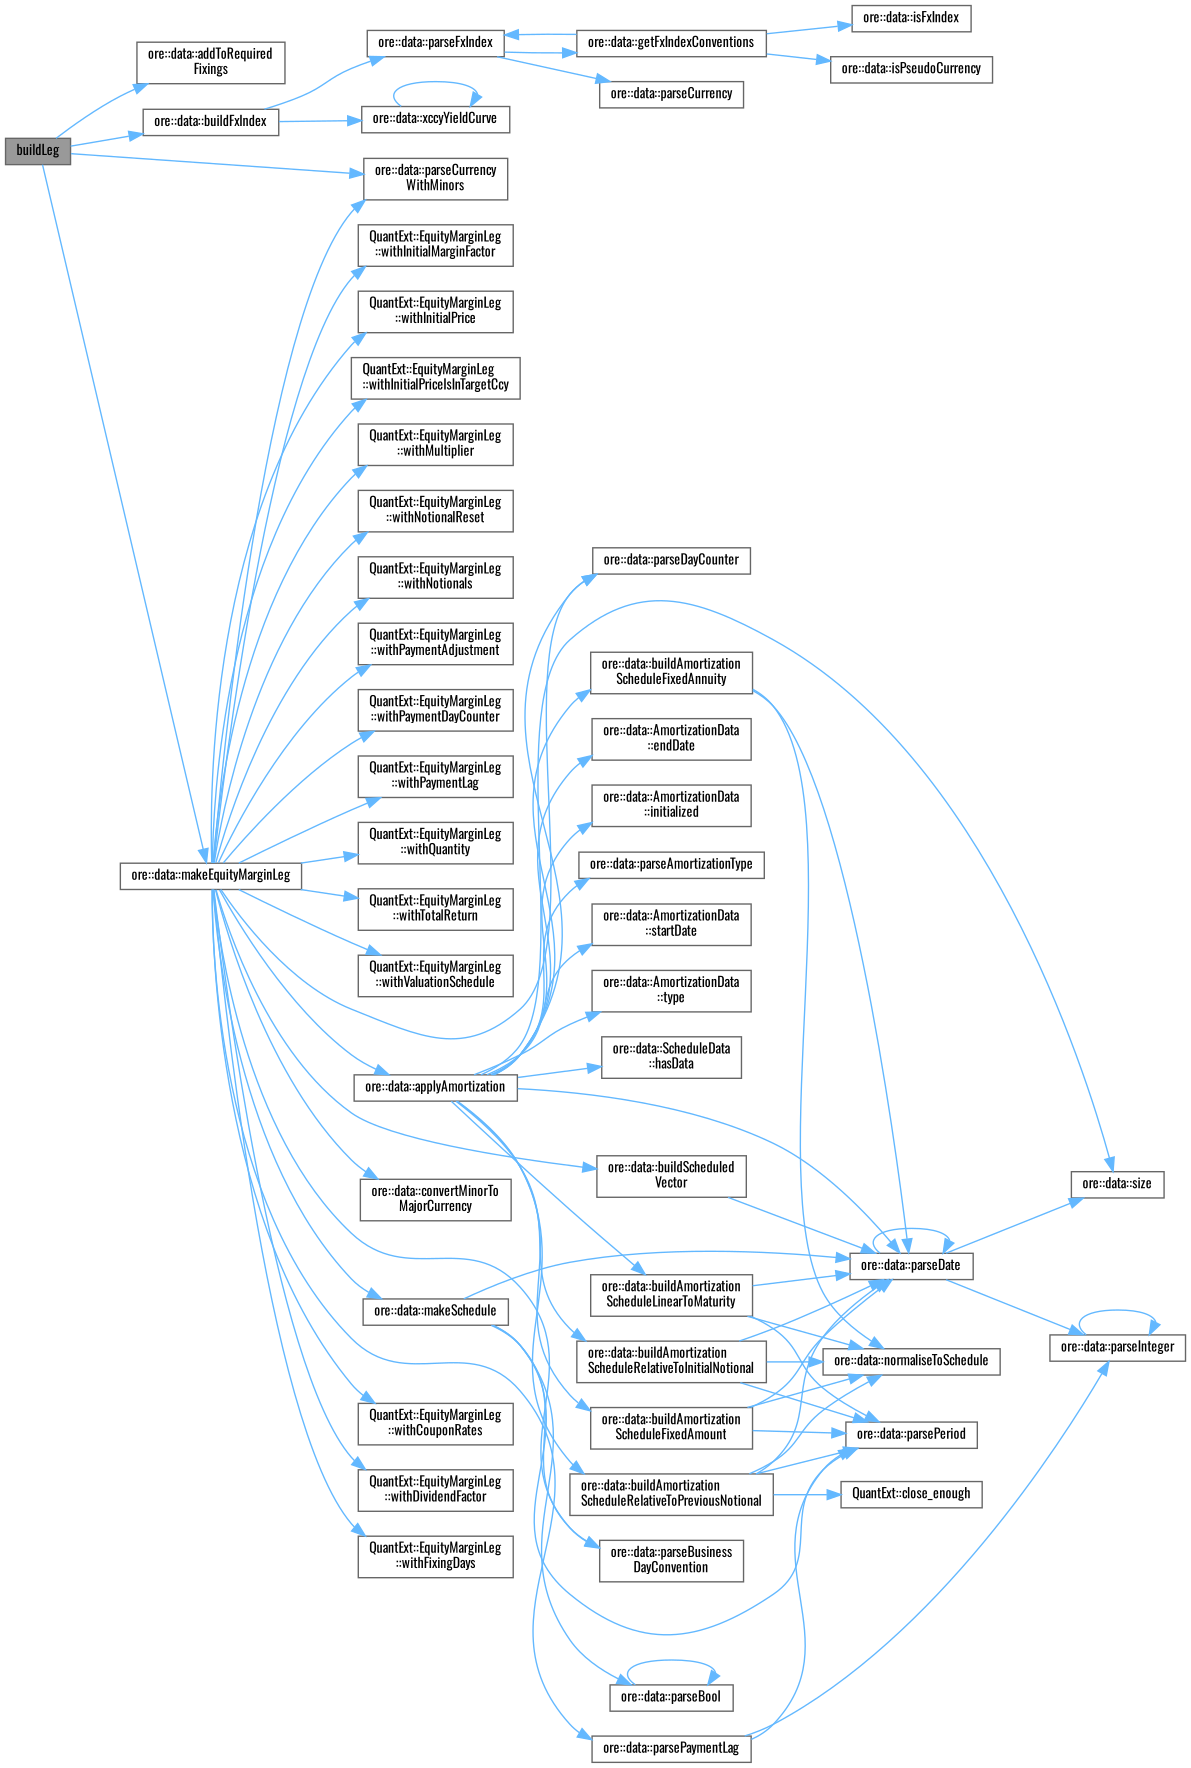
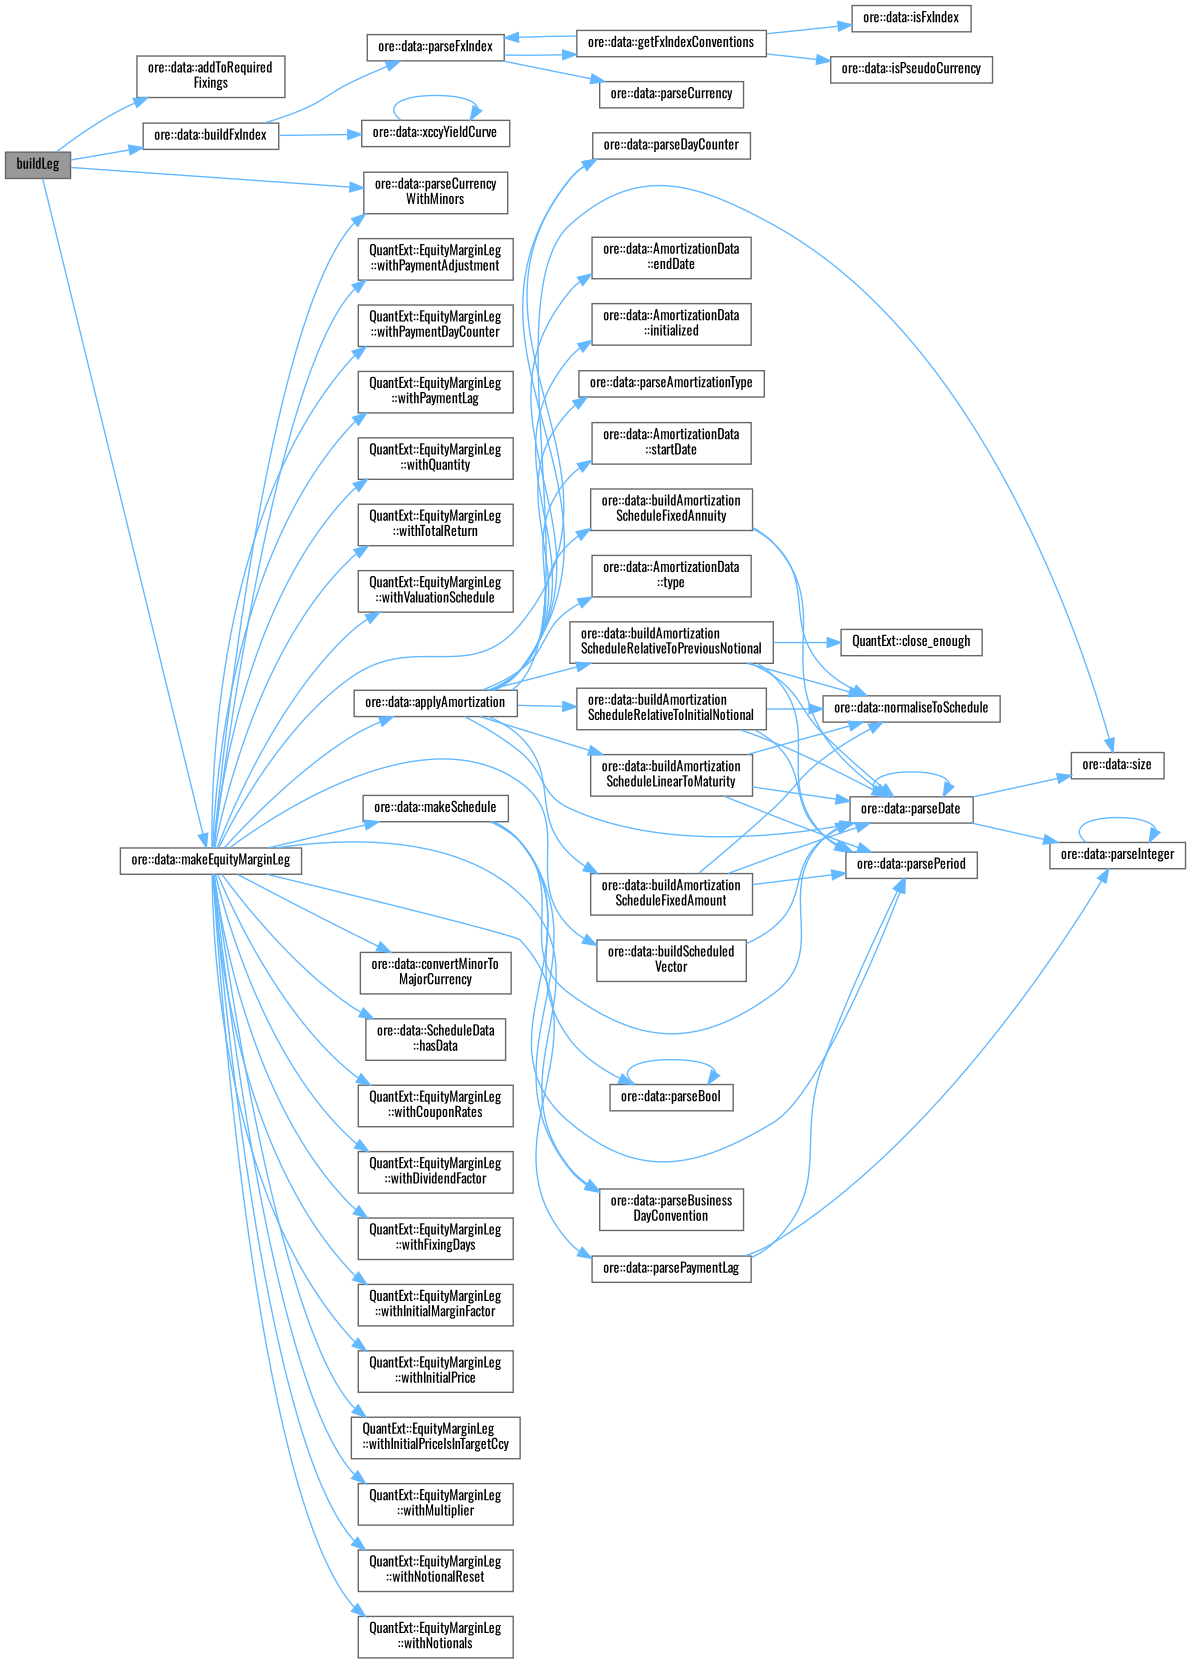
edge "ore::data::applyAmortization" -> "ore::data::ScheduleData ::hasData": now "ore::data::makeEquityMarginLeg" -> "ore::data::ScheduleData ::hasData"
